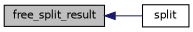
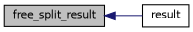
node "split": label "split" -> "result"
